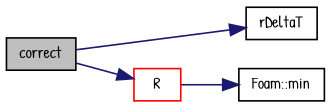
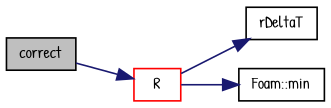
edge "correct" -> "rDeltaT": now "R" -> "rDeltaT"
